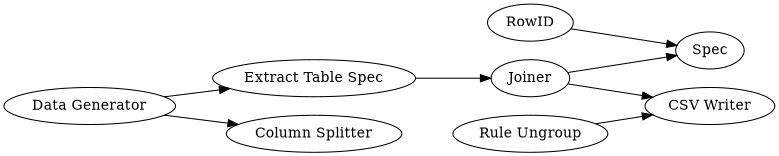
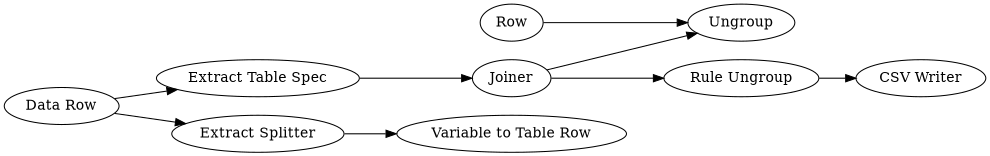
node "RowID": label "RowID" -> "Row"
node "Spec": label "Spec" -> "Ungroup"
edge "Joiner" -> "CSV Writer": now "Joiner" -> "Rule Ungroup"
node "Data Generator": label "Data Generator" -> "Data Row"
node "Column Splitter": label "Column Splitter" -> "Extract Splitter"
node "Variable to Table Row": added
